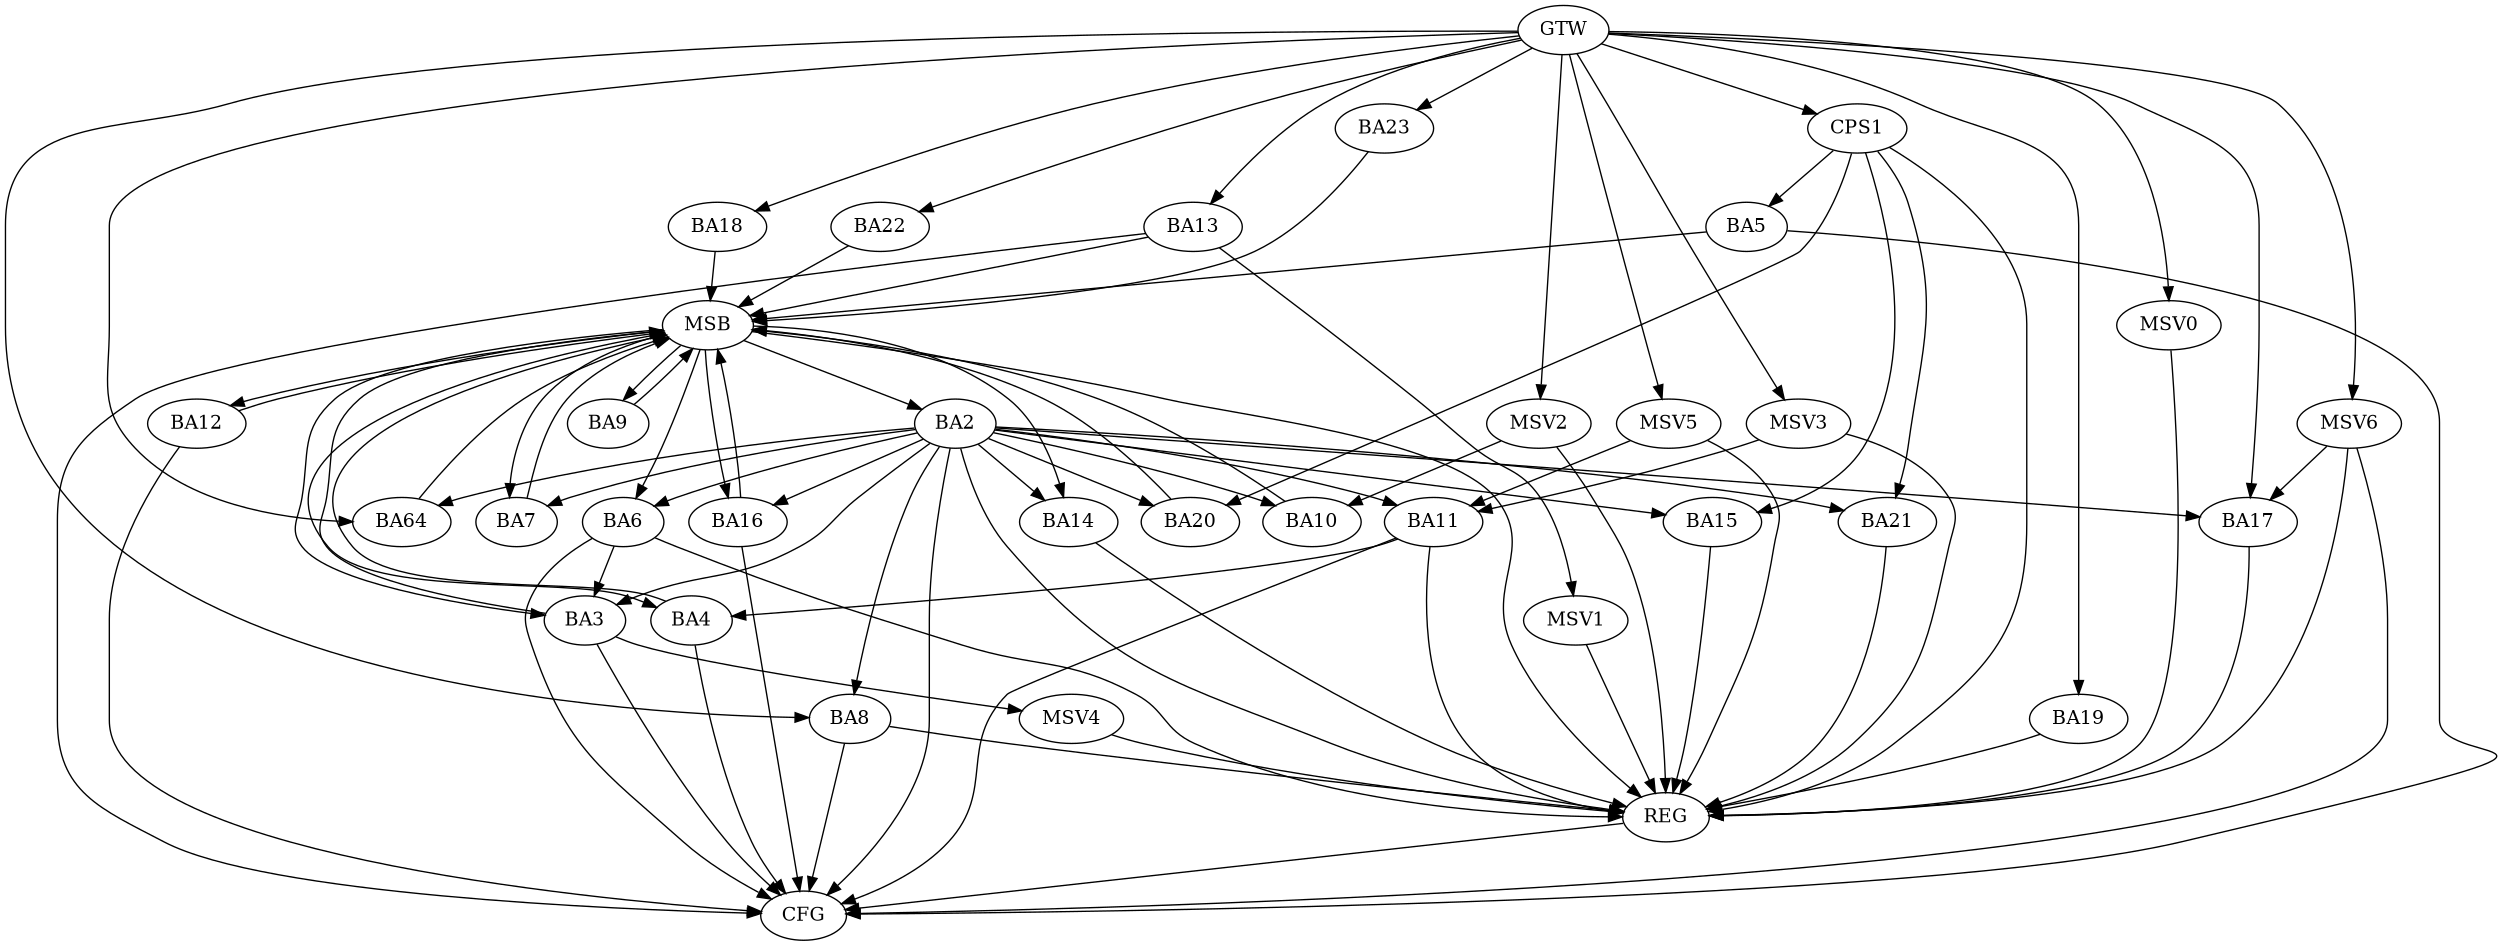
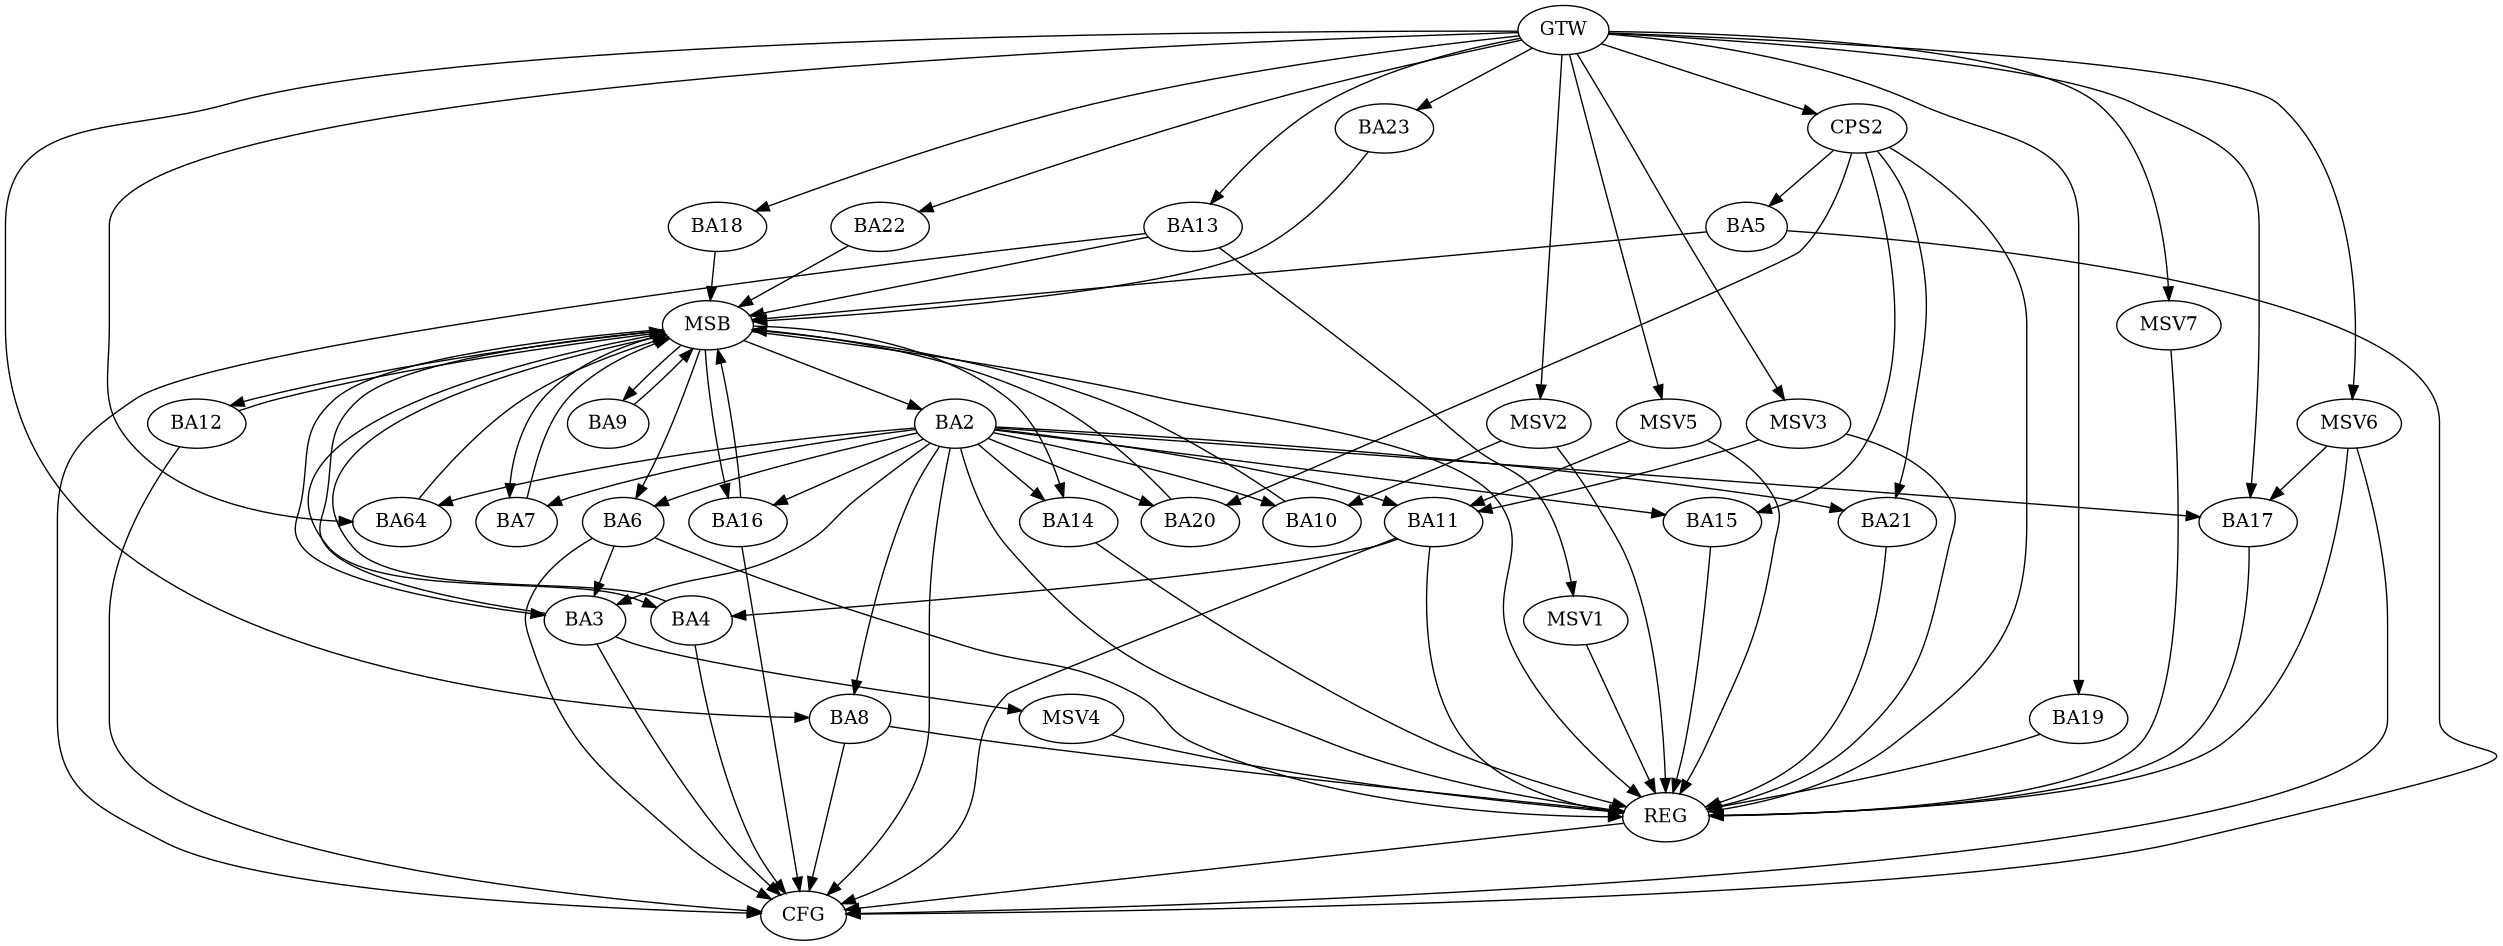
node "CPS1": label "CPS1" -> "CPS2"
node "MSV0": label "MSV0" -> "MSV7"
